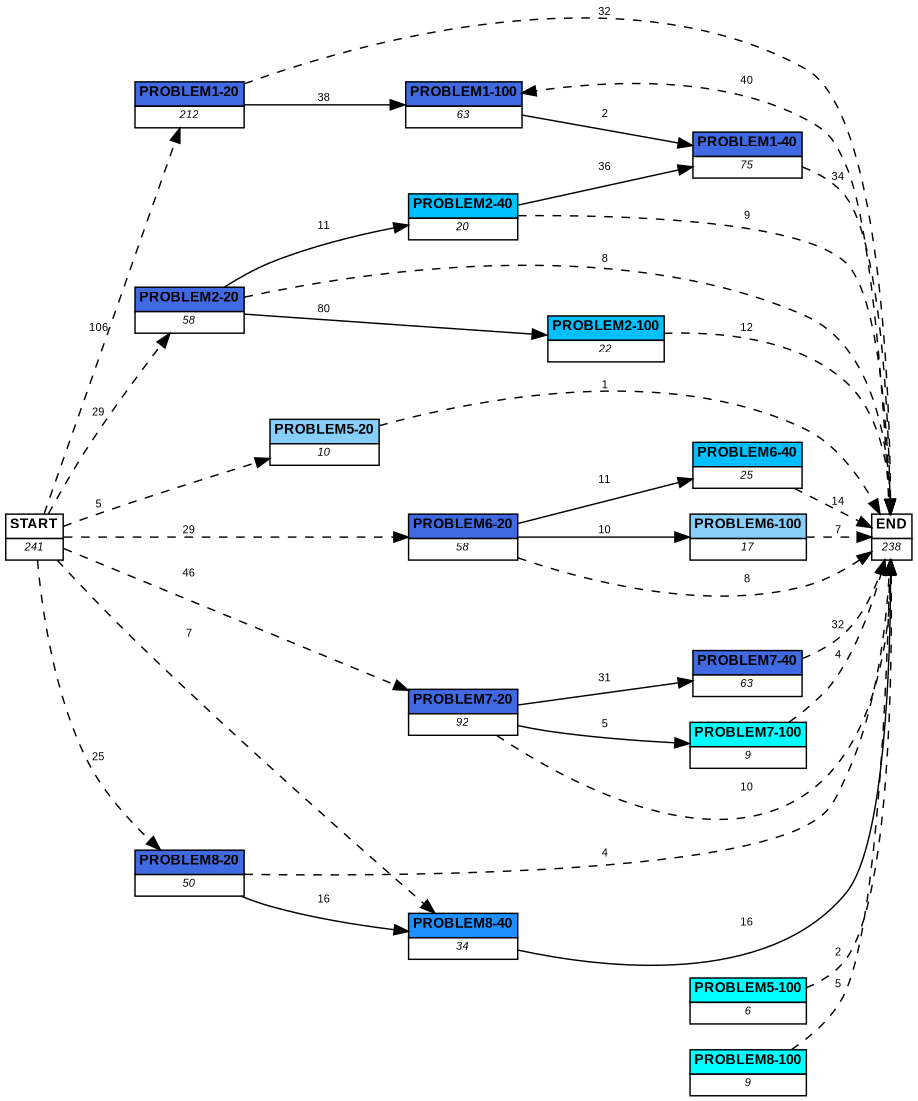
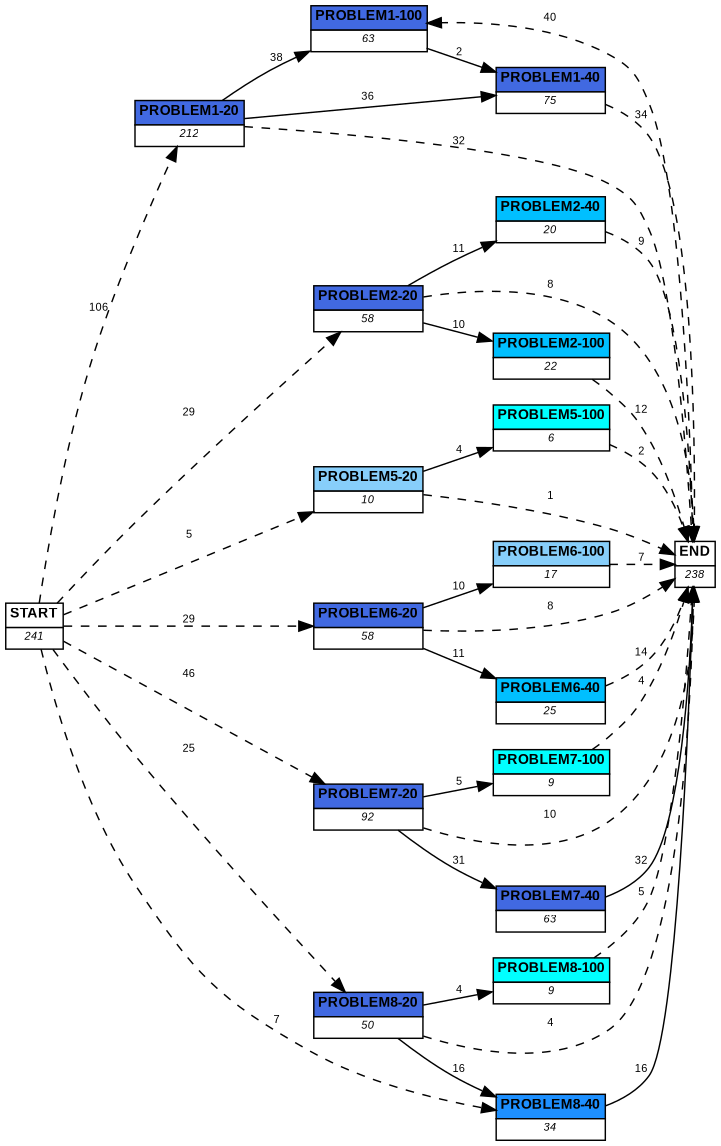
edge "PROBLEM2-40" -> "PROBLEM1-40": now "PROBLEM1-20" -> "PROBLEM1-40"
edge "PROBLEM2-20" -> "PROBLEM2-100": label "80" -> "10"
edge "PROBLEM5-20" -> "PROBLEM5-100": added, label "4"
edge "PROBLEM7-40" -> "END": style dashed -> solid
edge "PROBLEM8-20" -> "PROBLEM8-100": added, label "4"
